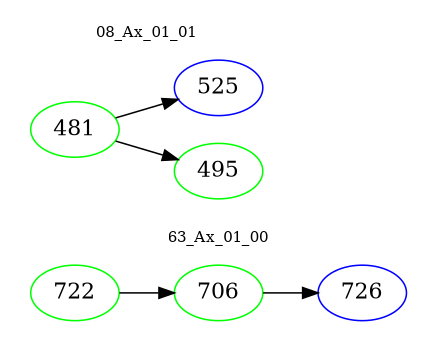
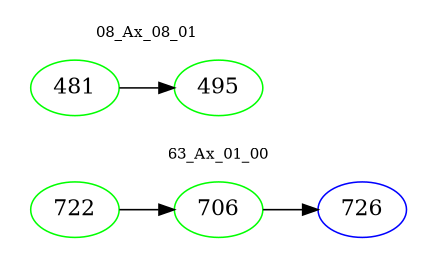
cluster "08_Ax_01_01": label "08_Ax_01_01" -> "08_Ax_08_01"
node "525": removed
